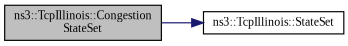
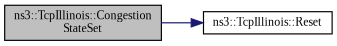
node "ns3::TcpIllinois::StateSet": label "ns3::TcpIllinois::StateSet" -> "ns3::TcpIllinois::Reset"
